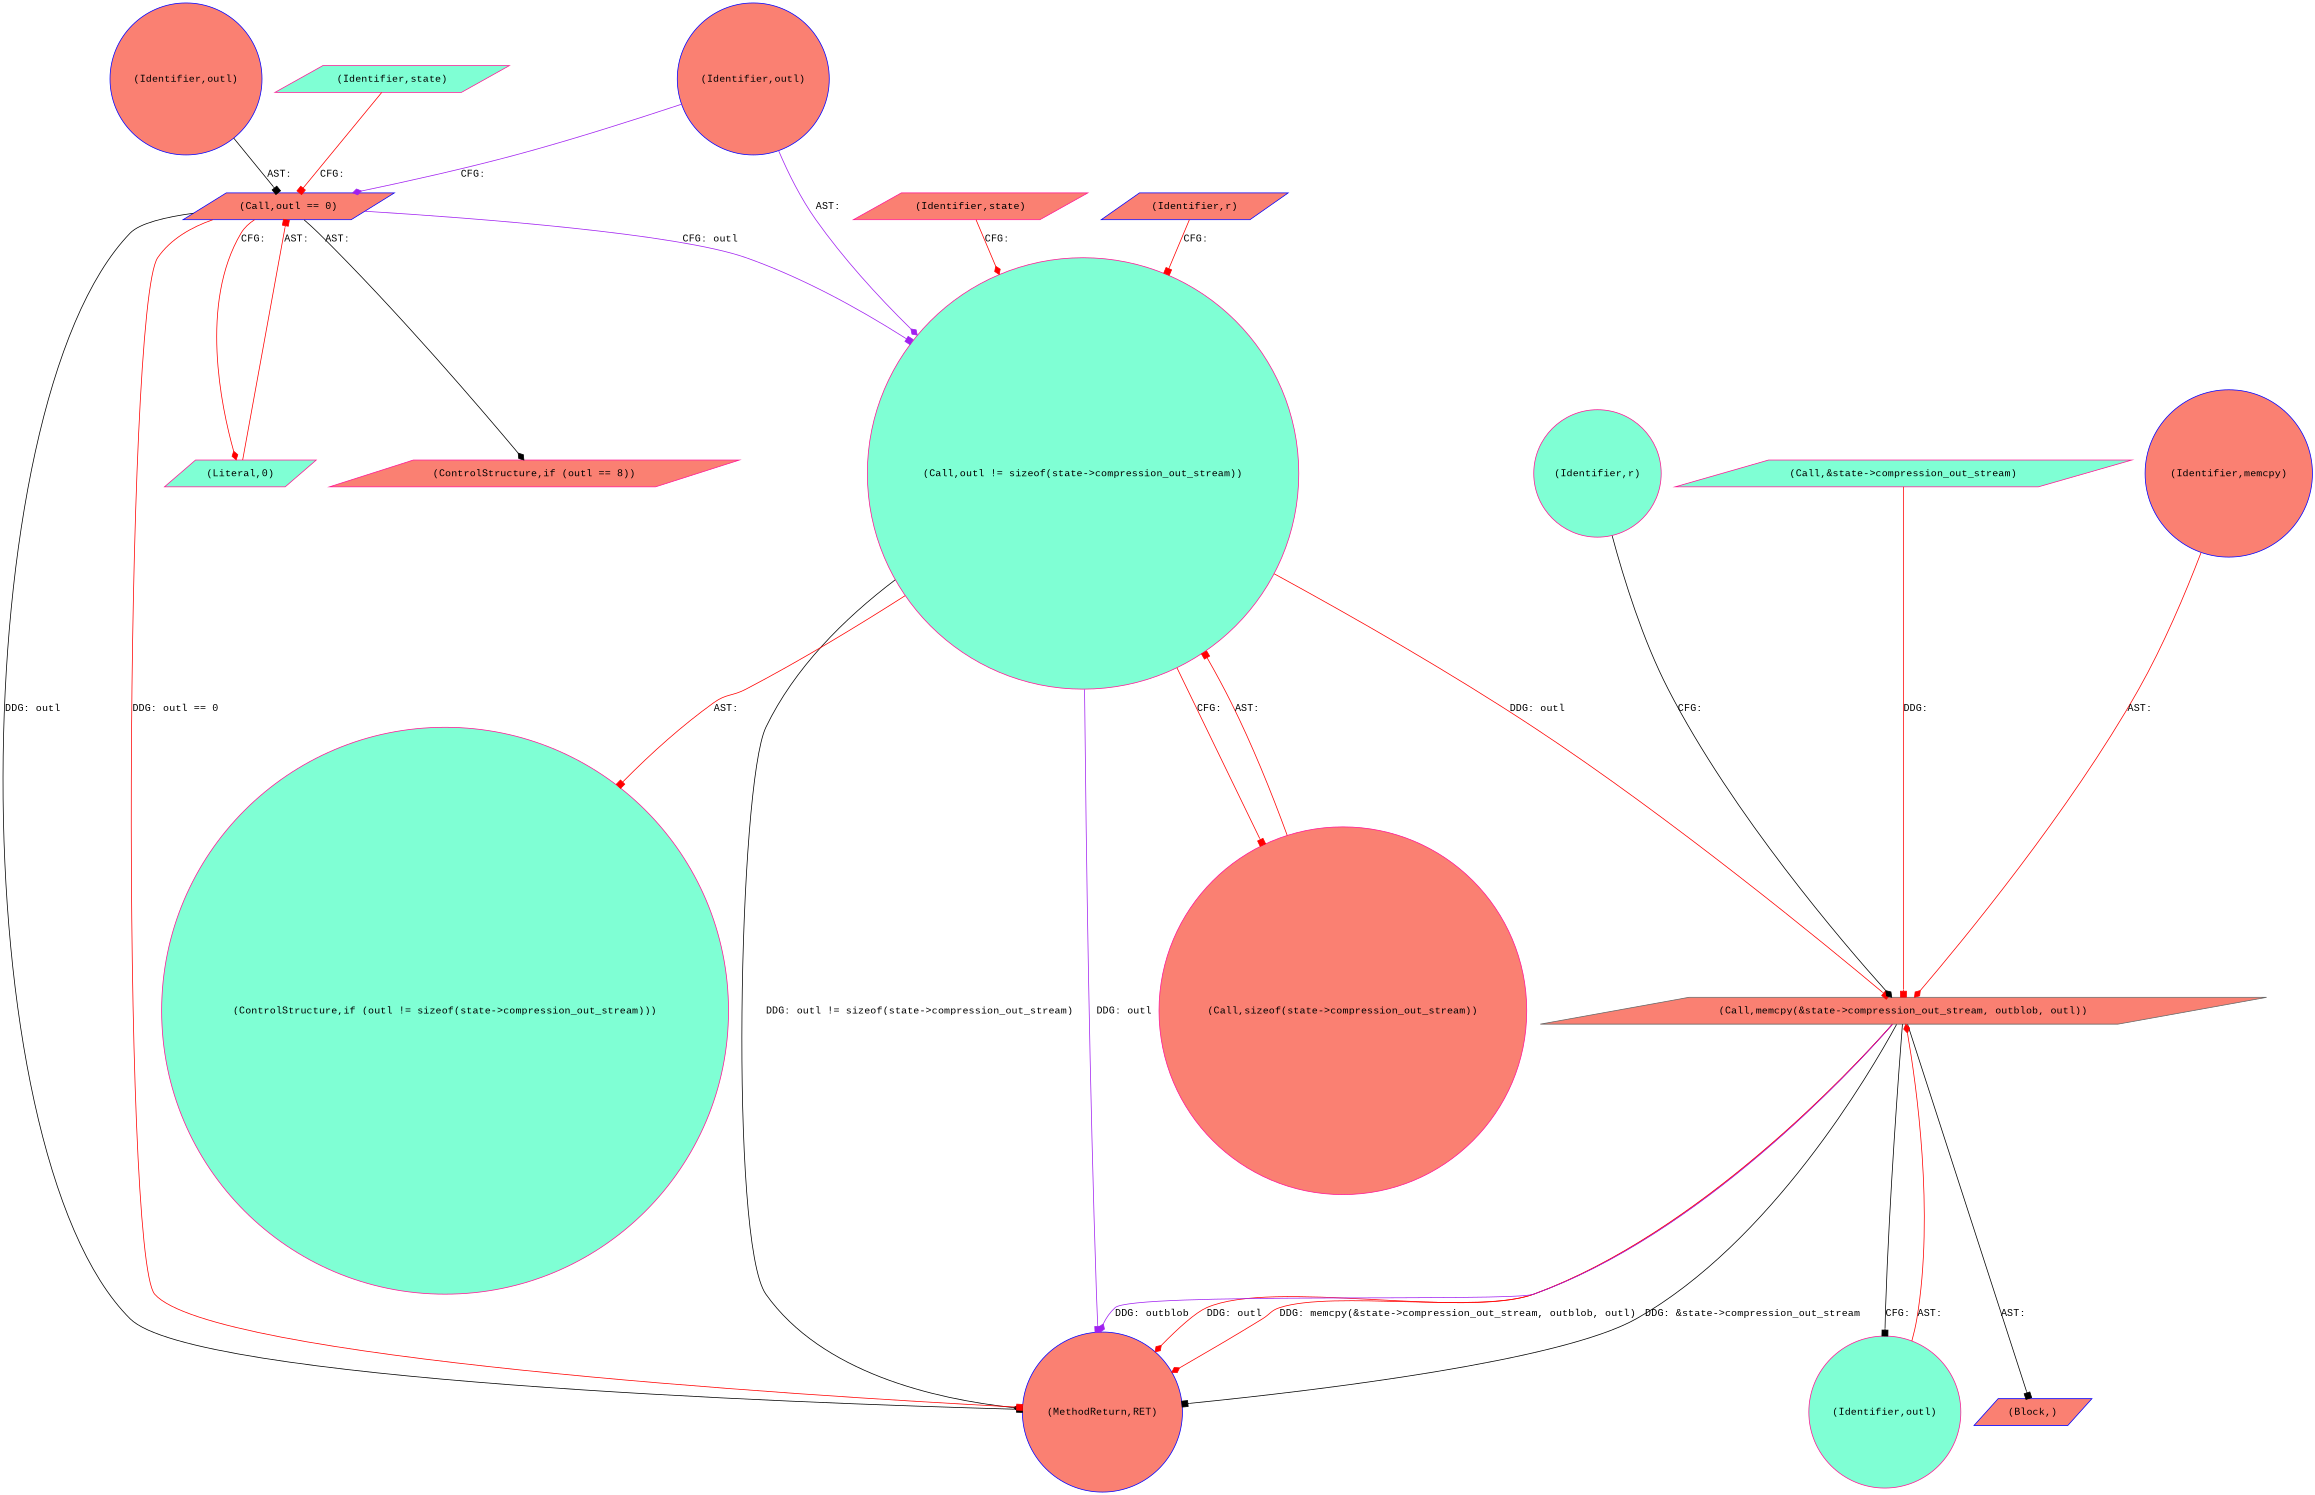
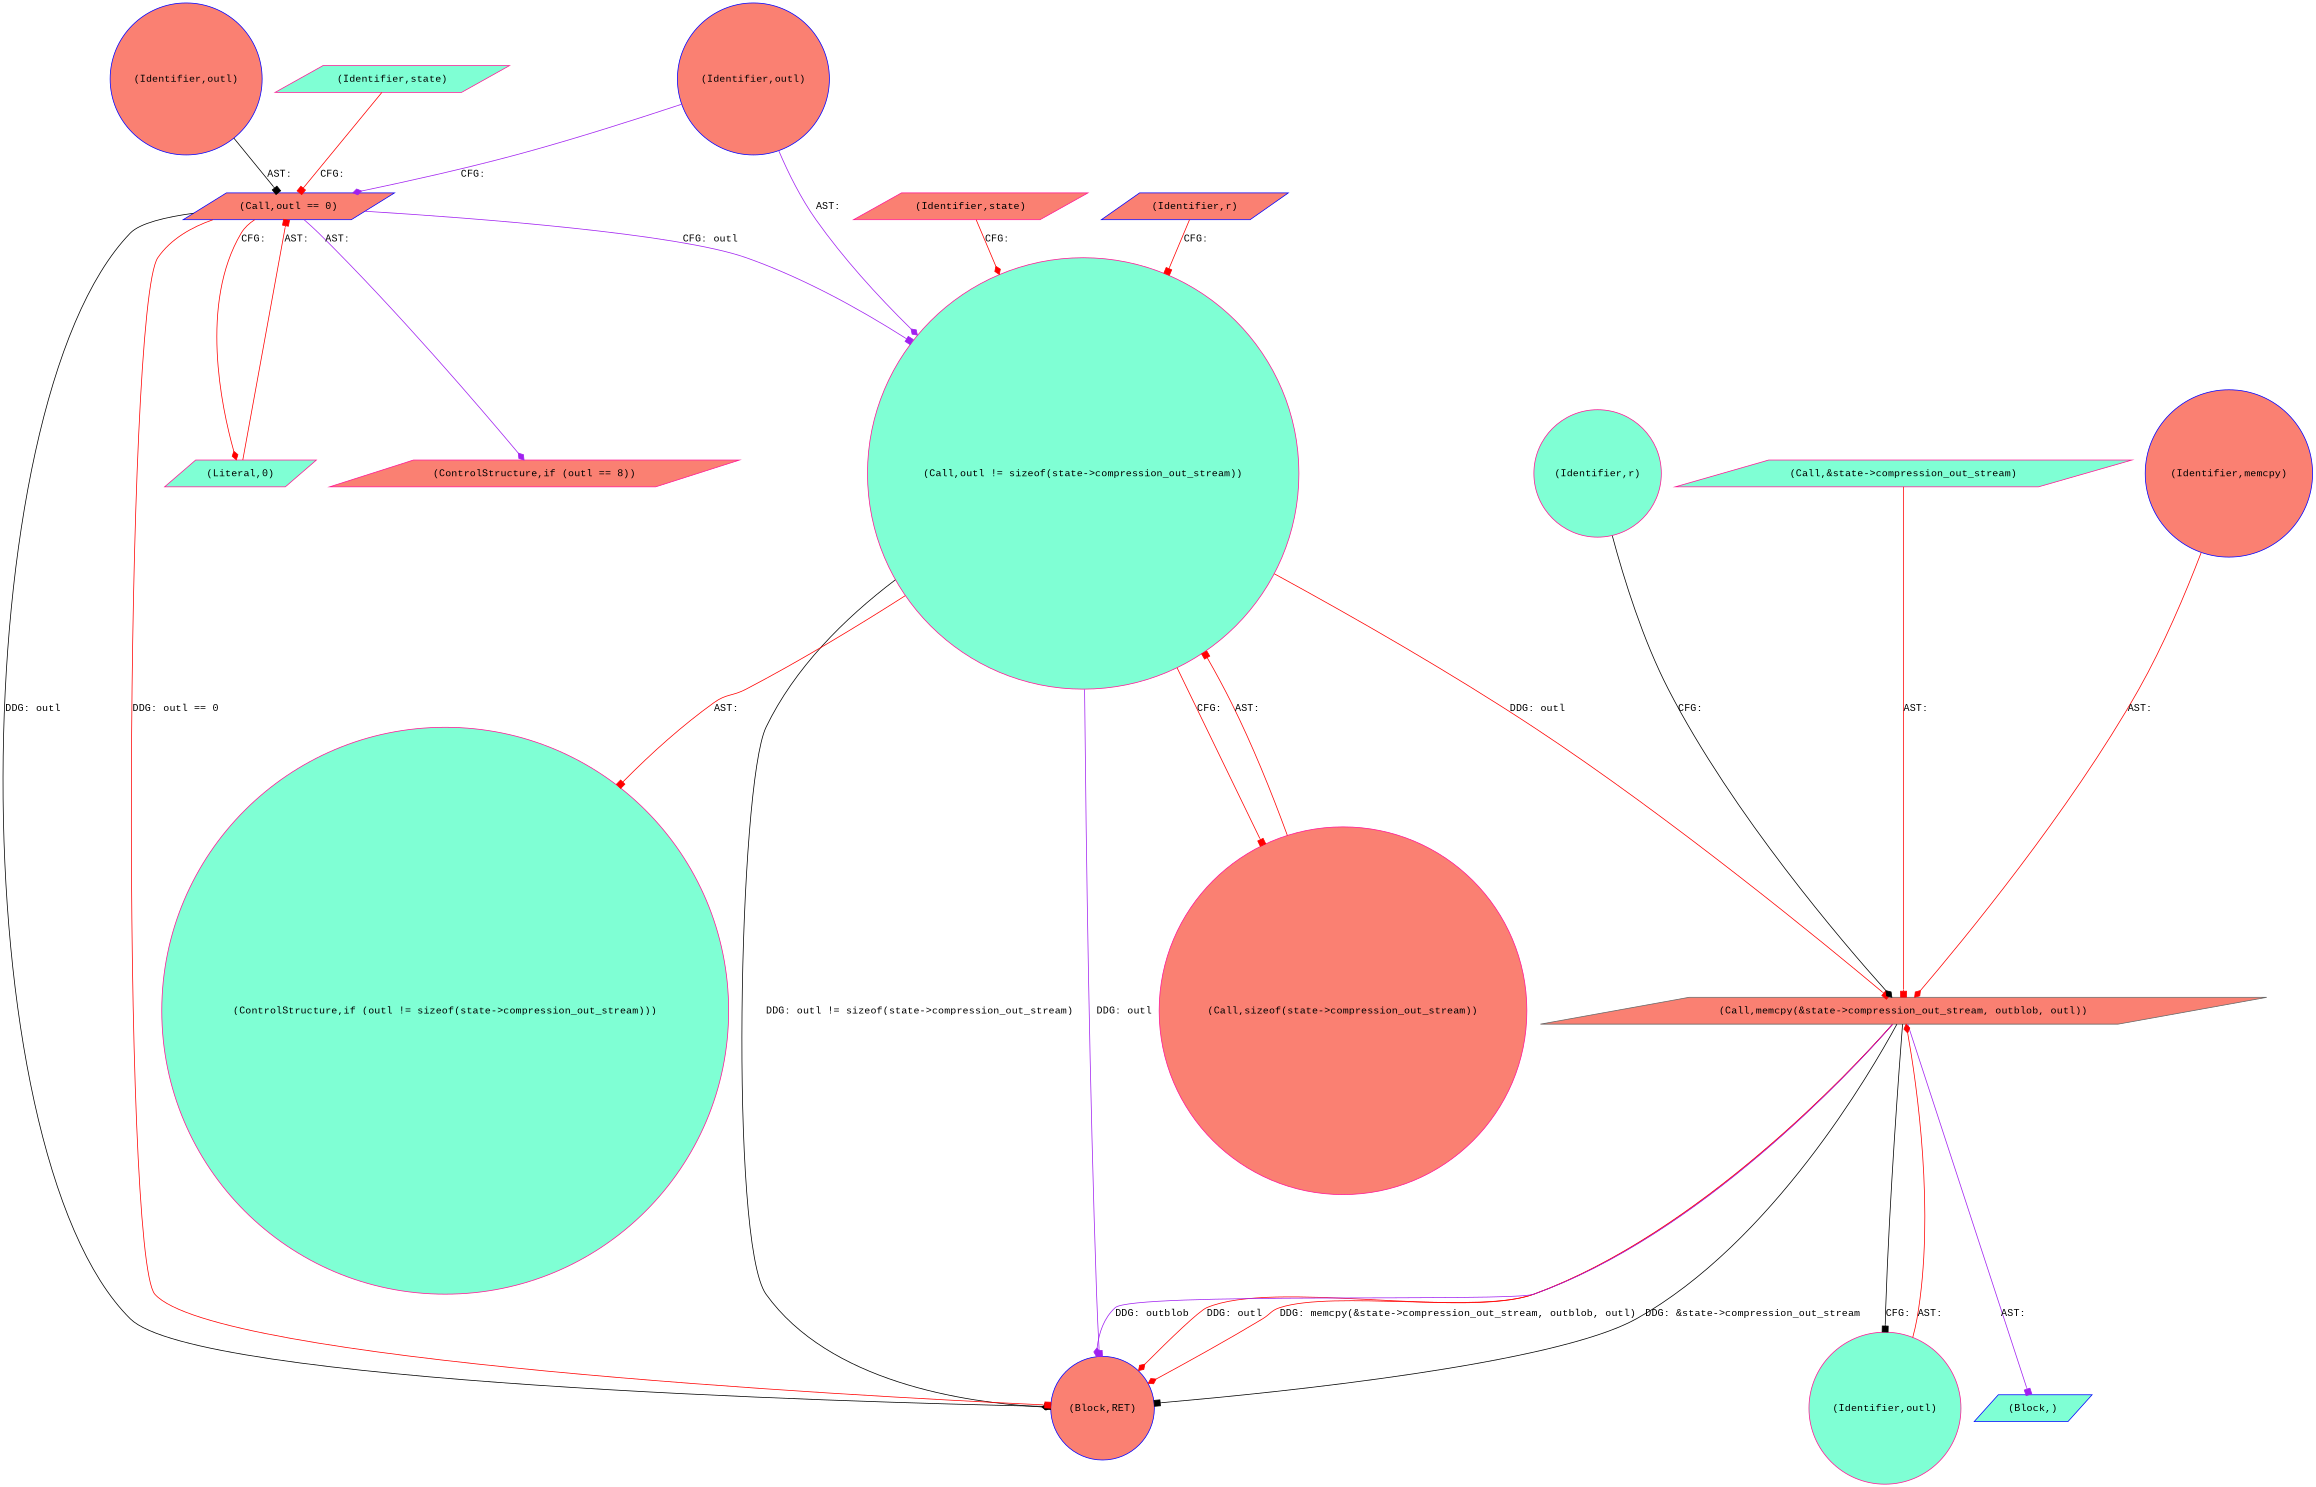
edge "(Call,outl == 0)" -> "(ControlStructure,if (outl == 8))": color black -> purple
edge "(Call,&state->compression_out_stream)" -> "(Call,memcpy(&state->compression_out_stream, outblob, outl))": label "DDG: " -> "AST: "
edge "(Call,memcpy(&state->compression_out_stream, outblob, outl))" -> "(Block,)": color black -> purple
node "(MethodReturn,RET)": label "(MethodReturn,RET)" -> "(Block,RET)"
node "(Block,)": fillcolor salmon -> aquamarine
